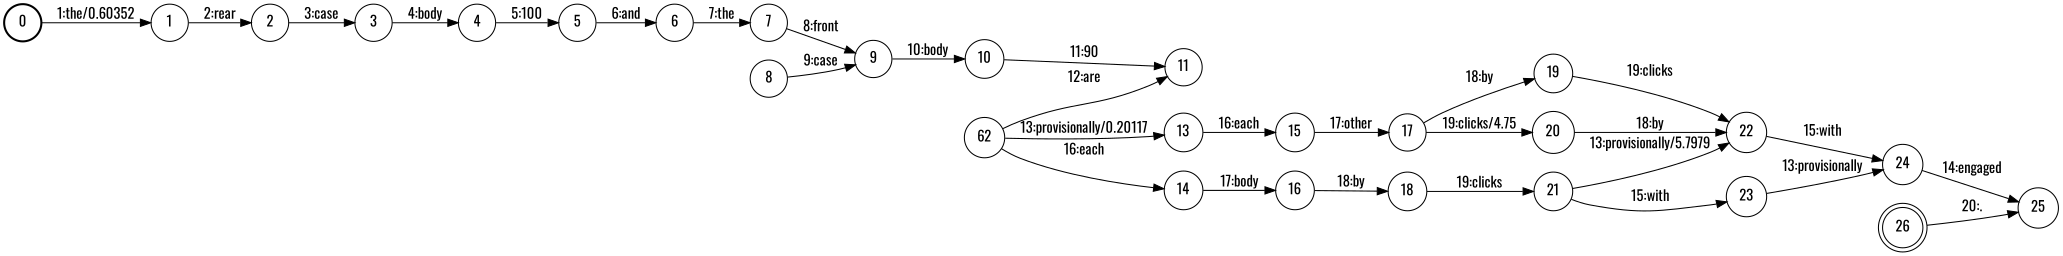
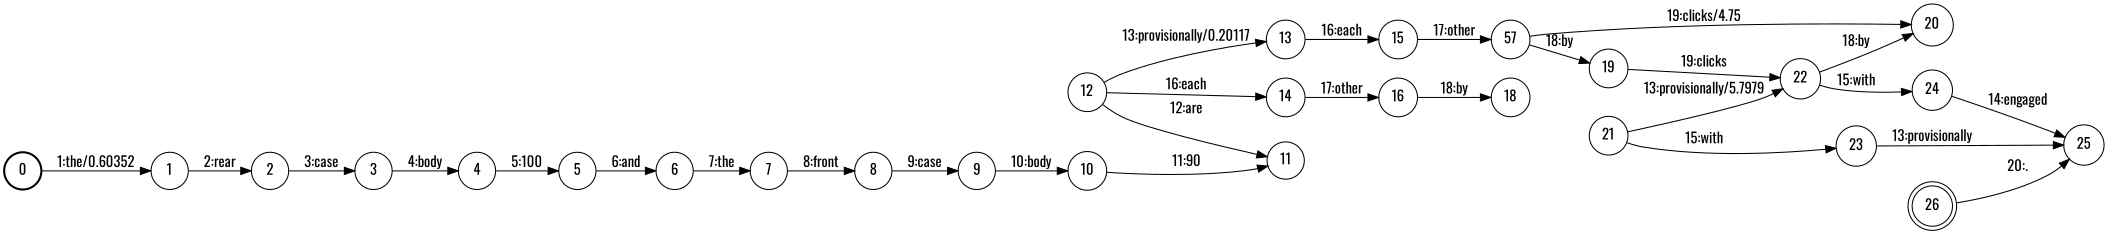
edge "7" -> "9": now "7" -> "8"
node "17": label "17" -> "57"
edge "20" -> "22": reversed
node "62": label "62" -> "12"
edge "14" -> "16": label "17:body" -> "17:other"
edge "23" -> "24": now "23" -> "25"
edge "18" -> "21": removed, label "19:clicks"
